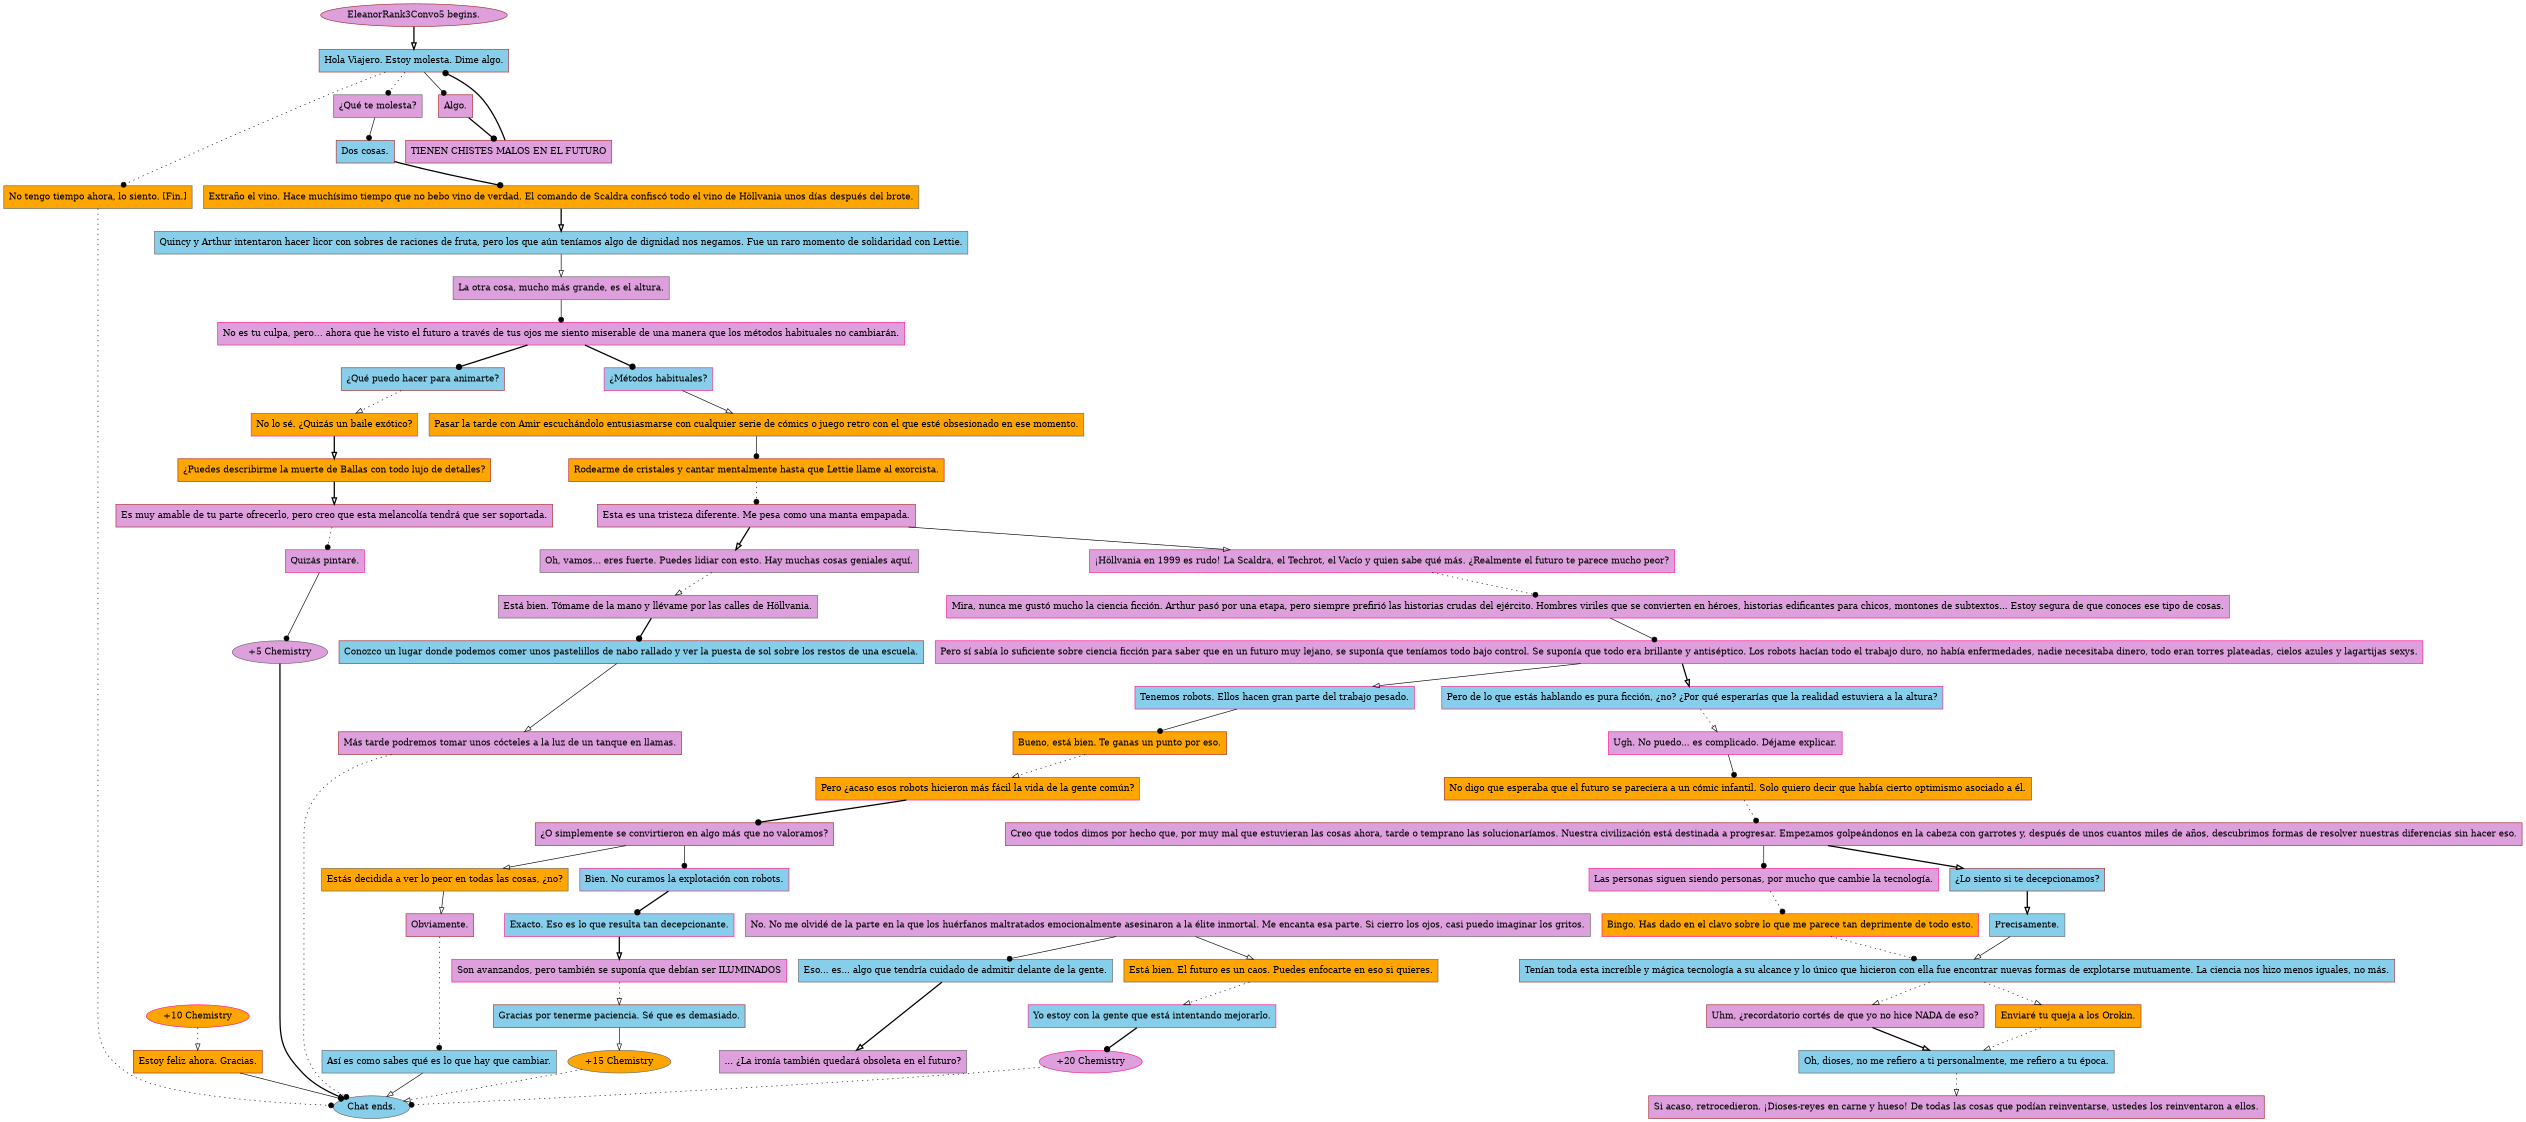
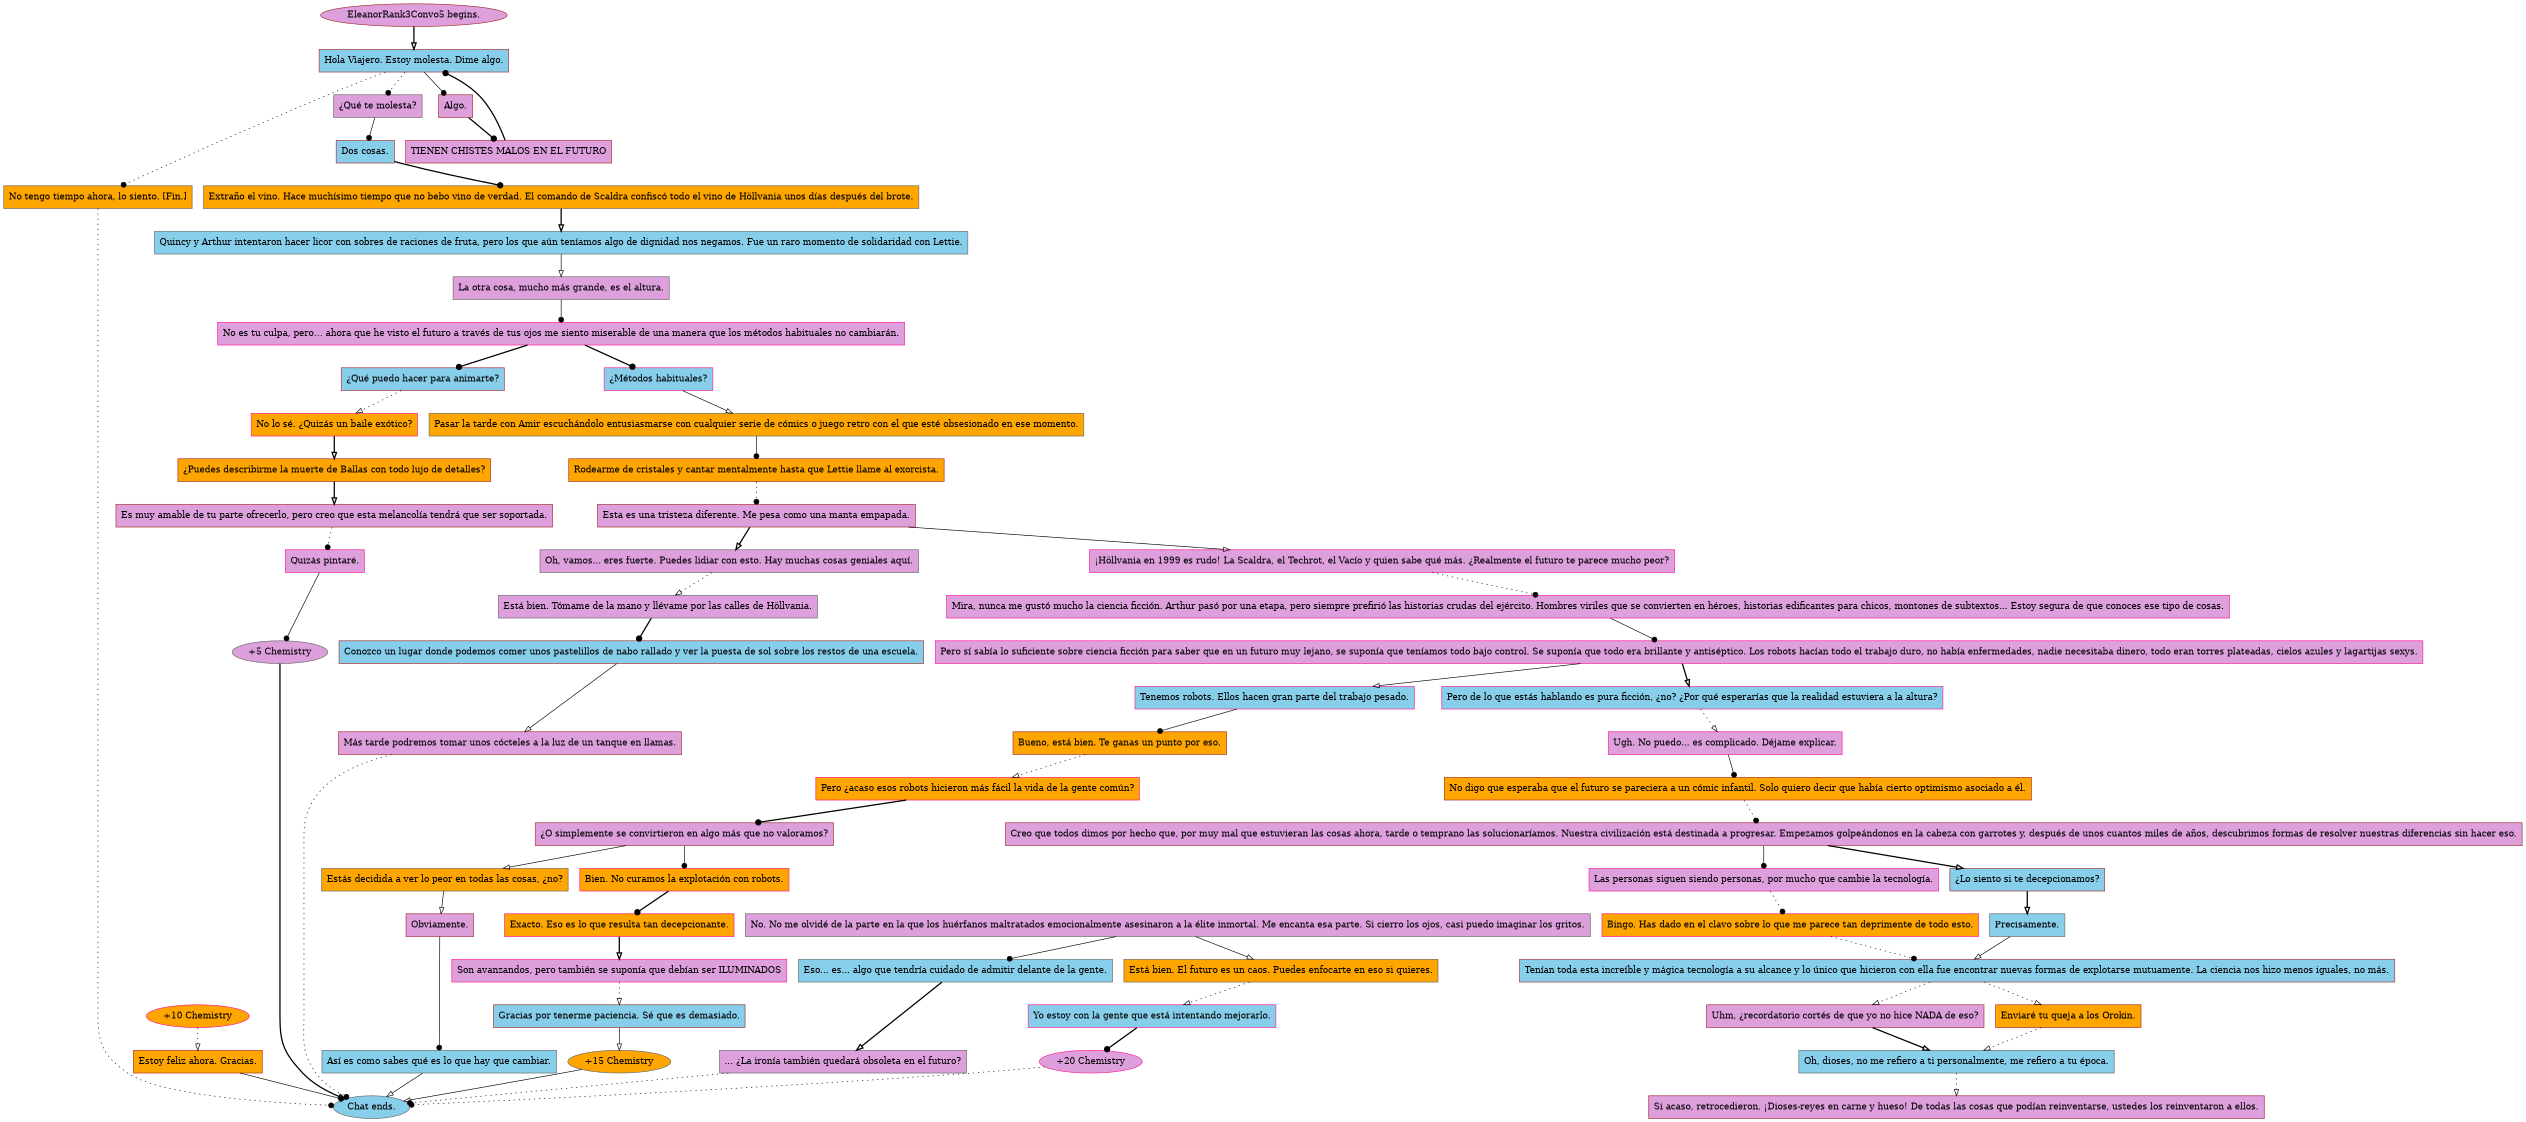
node "Bien. No curamos la explotación con robots.": fillcolor skyblue -> orange
node "Exacto. Eso es lo que resulta tan decepcionante.": fillcolor skyblue -> orange
edge "Obviamente." -> "Así es como sabes qué es lo que hay que cambiar.": style dotted -> solid
edge "+15 Chemistry" -> "Chat ends.": style dotted -> solid
edge "... ¿La ironía también quedará obsoleta en el futuro?" -> "Chat ends.": added
